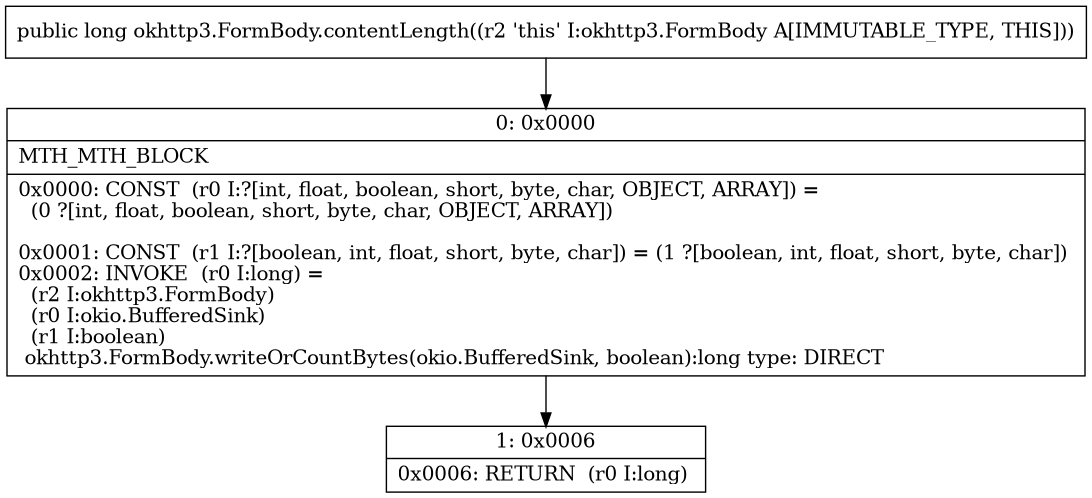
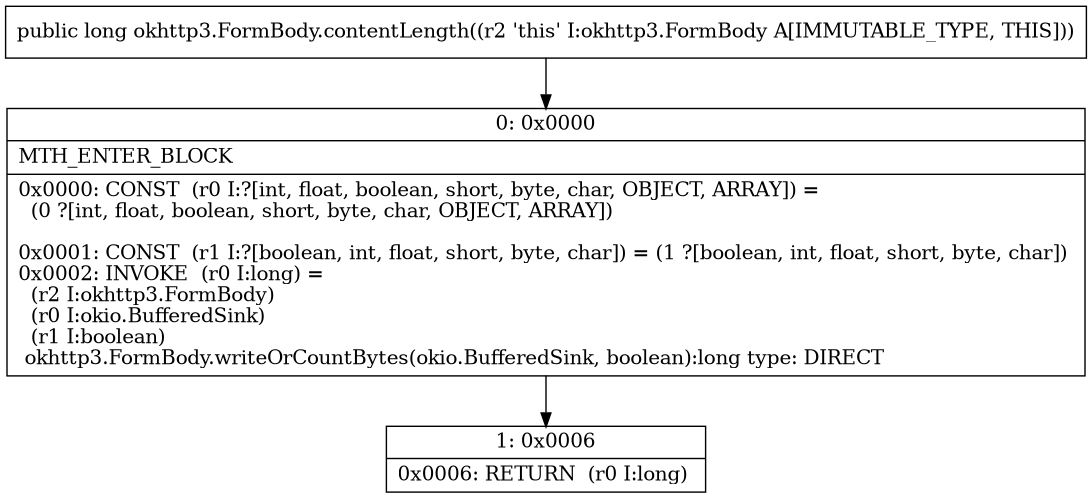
node "0: 0x0000": text "MTH_MTH_BLOCK" -> "MTH_ENTER_BLOCK"
